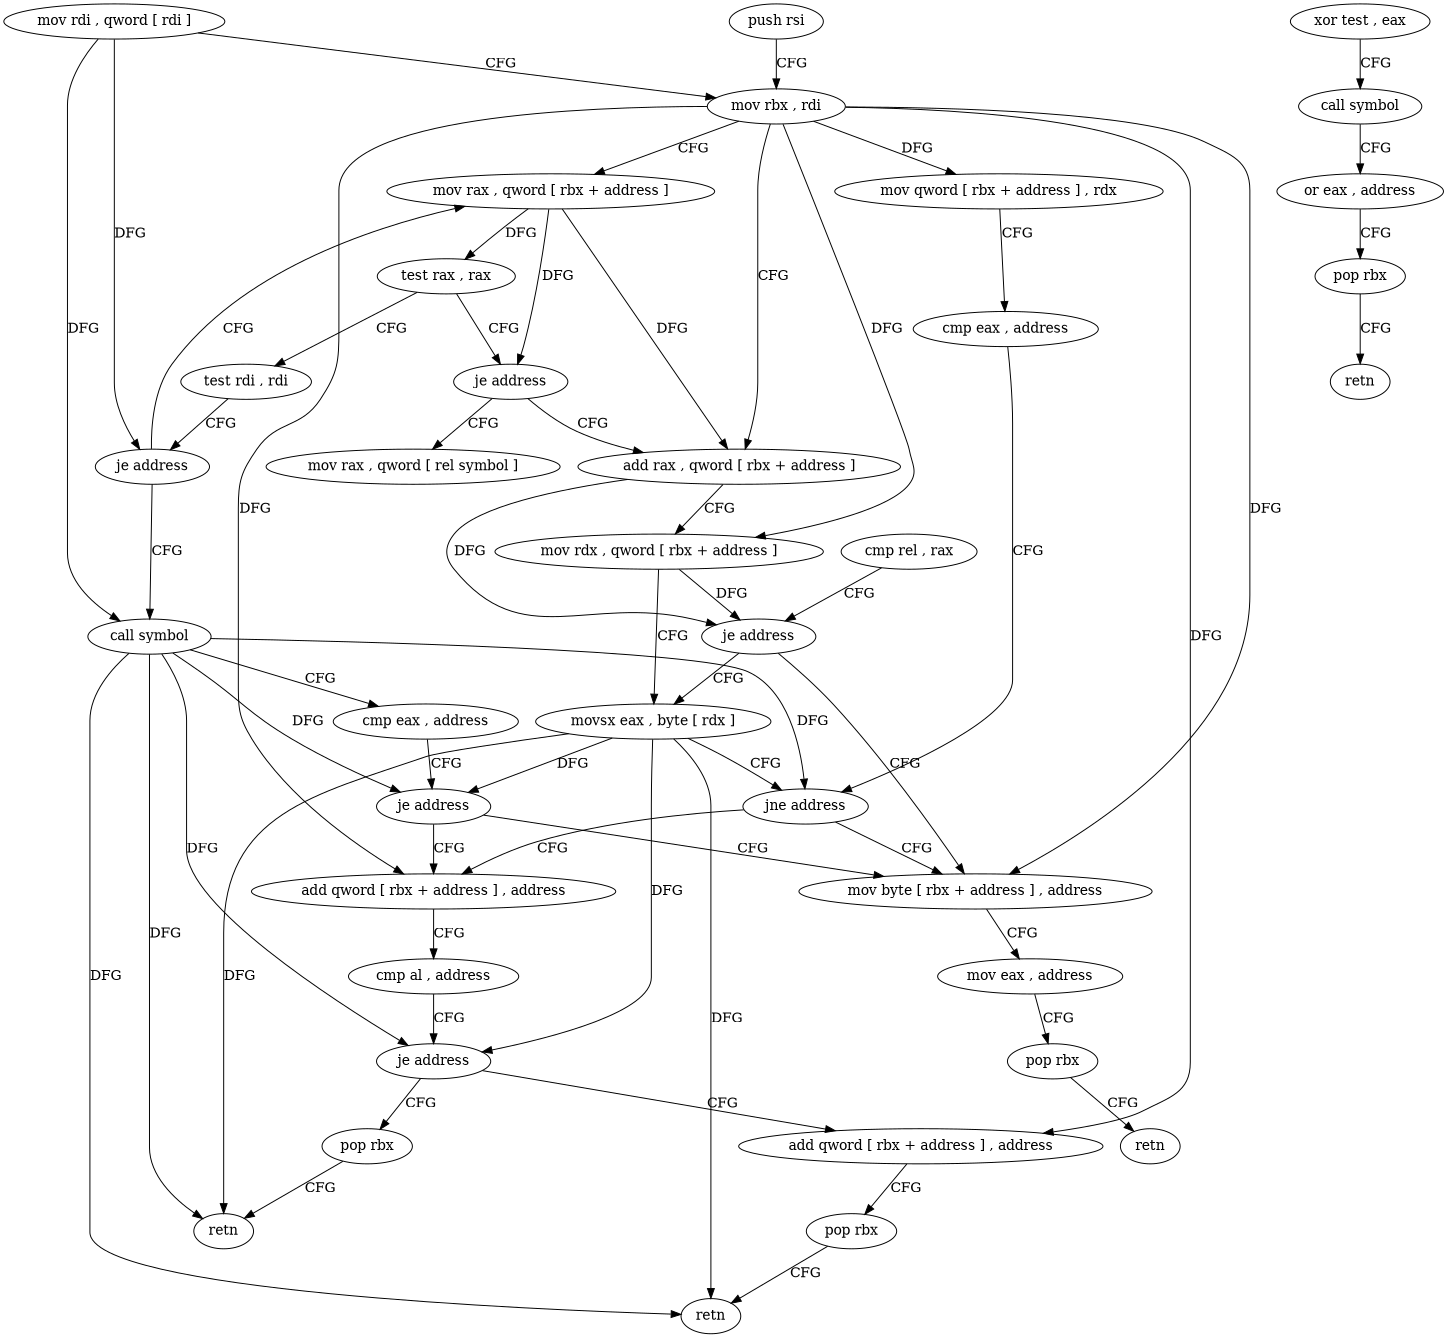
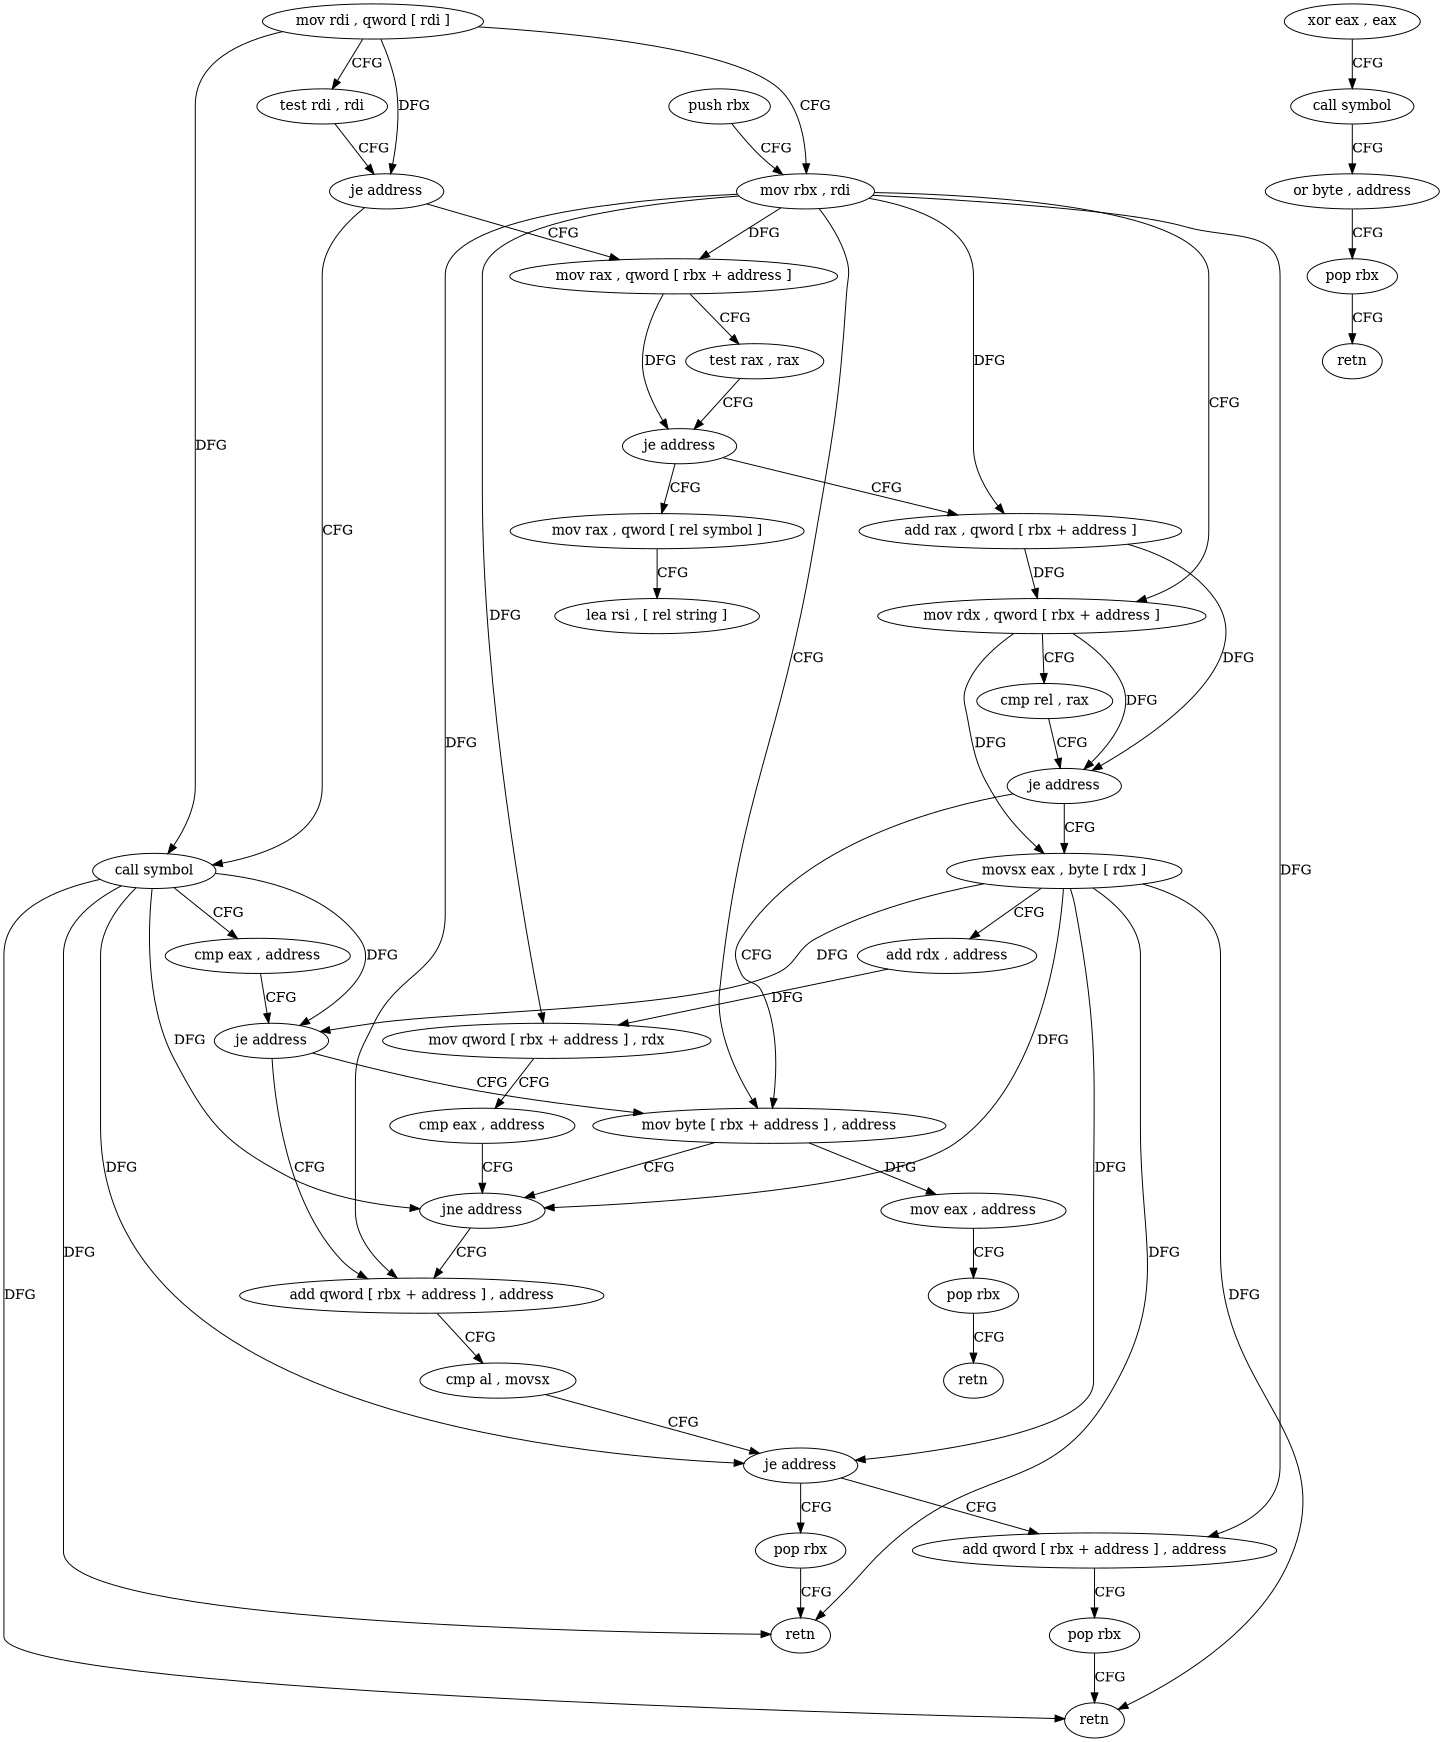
node "push rsi": label "push rsi" -> "push rbx"
node "xor test , eax": label "xor test , eax" -> "xor eax , eax"
edge "mov rbx , rdi" -> "mov rax , qword [ rbx + address ]": label "CFG" -> "DFG"
node "or eax , address": label "or eax , address" -> "or byte , address"
edge "mov rax , qword [ rbx + address ]" -> "test rax , rax": label "DFG" -> "CFG"
edge "mov rbx , rdi" -> "add rax , qword [ rbx + address ]": label "CFG" -> "DFG"
edge "mov rax , qword [ rbx + address ]" -> "add rax , qword [ rbx + address ]": removed, label "DFG"
edge "test rax , rax" -> "test rdi , rdi": now "mov rdi , qword [ rdi ]" -> "test rdi , rdi"
edge "mov rbx , rdi" -> "mov rdx , qword [ rbx + address ]": label "DFG" -> "CFG"
edge "add rax , qword [ rbx + address ]" -> "mov rdx , qword [ rbx + address ]": label "CFG" -> "DFG"
edge "mov rbx , rdi" -> "mov byte [ rbx + address ] , address": label "DFG" -> "CFG"
node "lea rsi , [ rel string ]": added
edge "mov rdx , qword [ rbx + address ]" -> "movsx eax , byte [ rdx ]": label "CFG" -> "DFG"
edge "mov rdx , qword [ rbx + address ]" -> "cmp rel , rax": added, label "CFG"
edge "movsx eax , byte [ rdx ]" -> "jne address": label "CFG" -> "DFG"
edge "jne address" -> "mov byte [ rbx + address ] , address": reversed
edge "mov byte [ rbx + address ] , address" -> "mov eax , address": label "CFG" -> "DFG"
node "add rdx , address": added
node "cmp al , address": label "cmp al , address" -> "cmp al , movsx"
